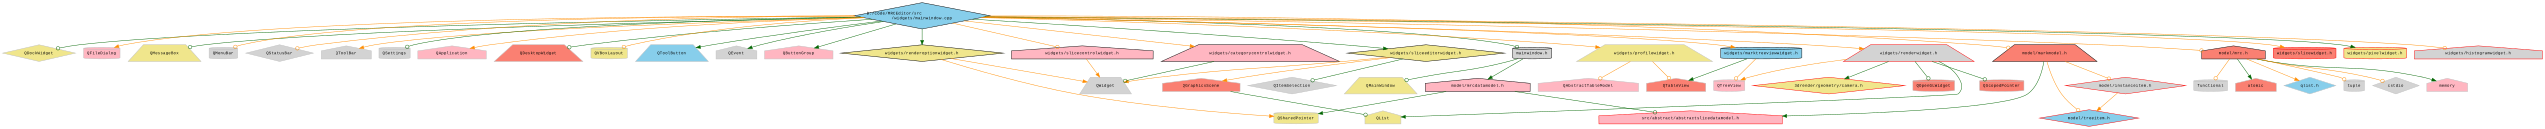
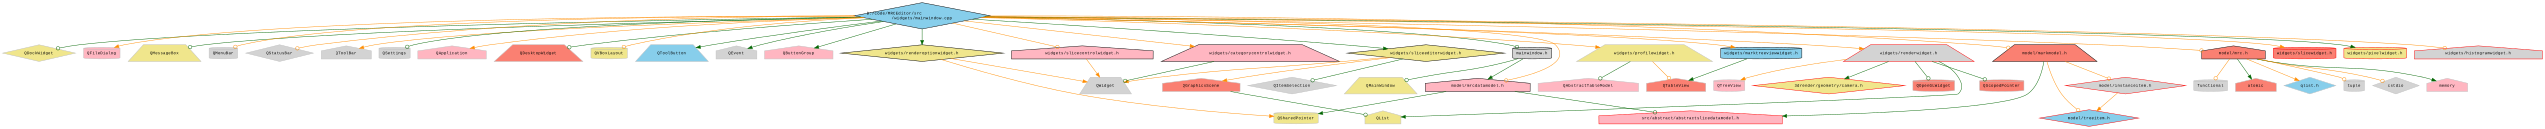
edge "D:/code/MRCEditor/src /widgets/mainwindow.cpp" -> "model/mrcdatamodel.h": added
edge "widgets/marktreeviewwidget.h" -> "QTreeView": removed
edge "widgets/profilewidget.h" -> "QAbstractTableModel": color darkorange -> darkgreen
